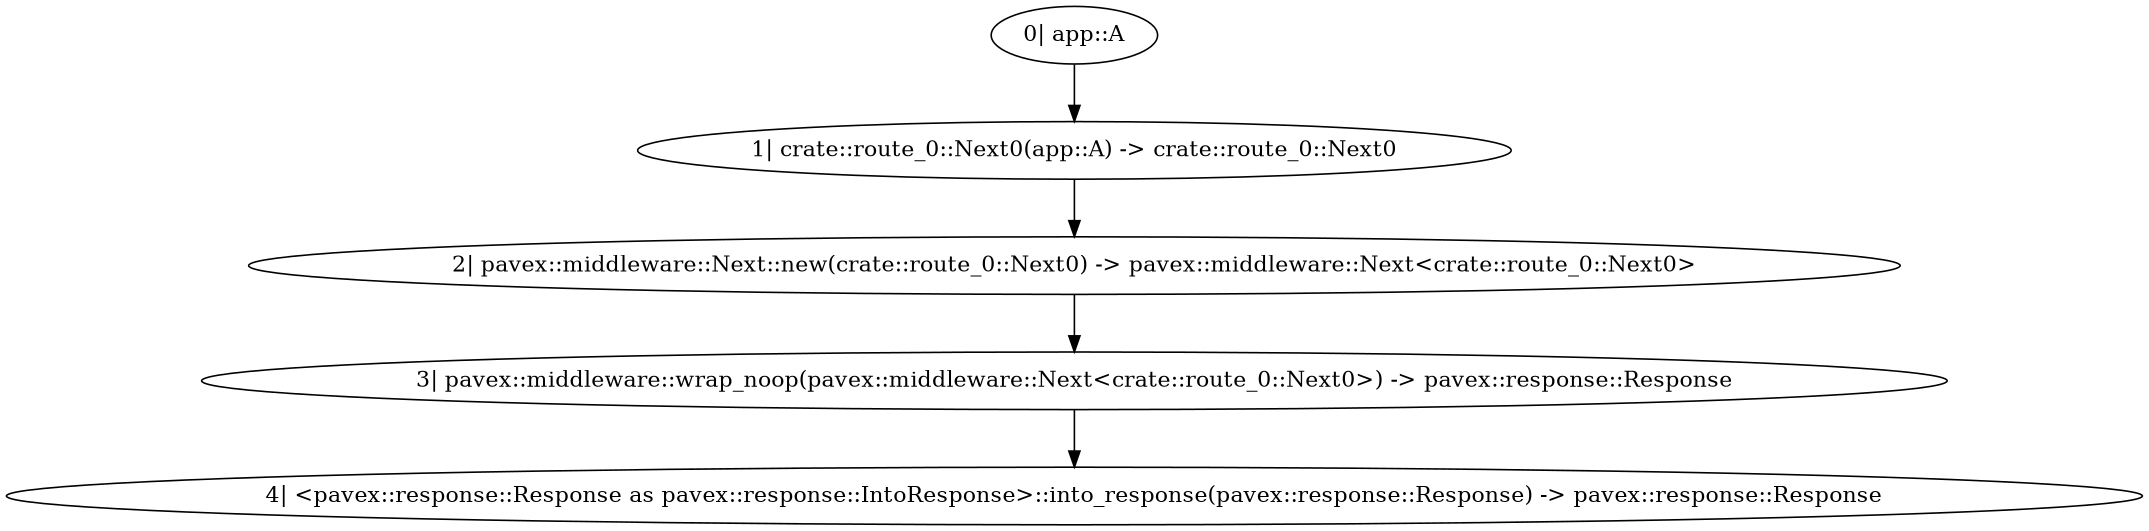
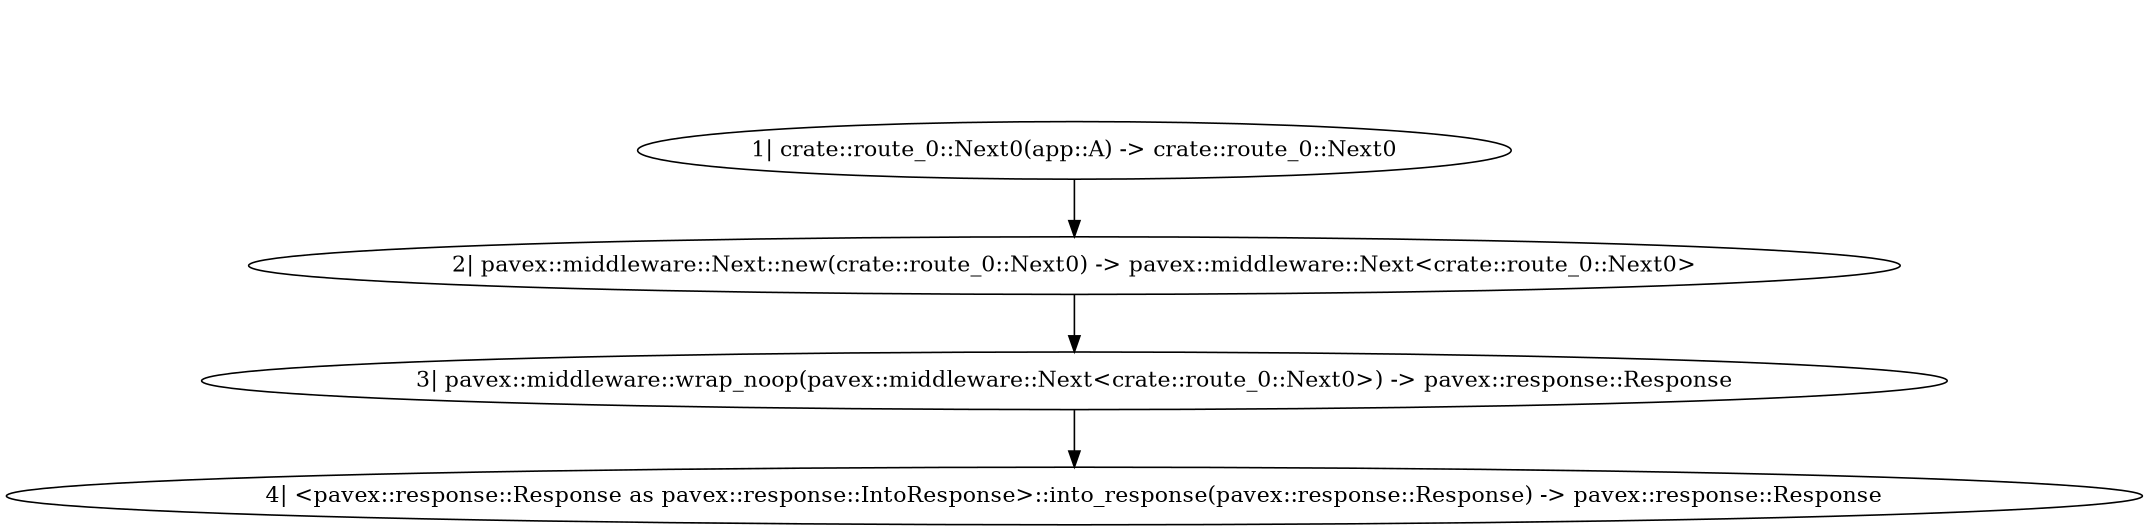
node "0| app::A": removed
